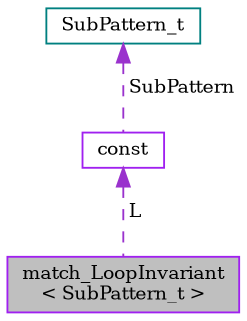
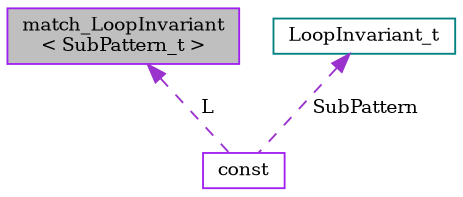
node "SubPattern_t": label "SubPattern_t" -> "LoopInvariant_t"
edge "match_LoopInvariant < SubPattern_t >" -> "const": reversed
